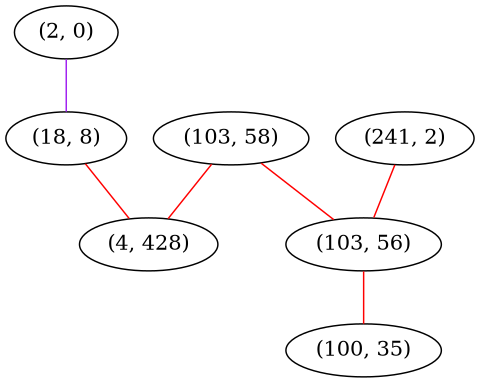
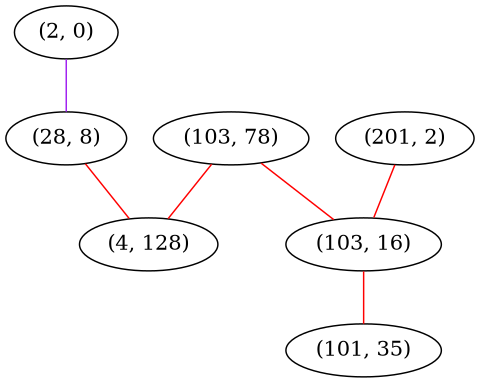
node "(18, 8)": label "(18, 8)" -> "(28, 8)"
node "(103, 58)": label "(103, 58)" -> "(103, 78)"
node "(241, 2)": label "(241, 2)" -> "(201, 2)"
node "(4, 428)": label "(4, 428)" -> "(4, 128)"
node "(103, 56)": label "(103, 56)" -> "(103, 16)"
node "(100, 35)": label "(100, 35)" -> "(101, 35)"
